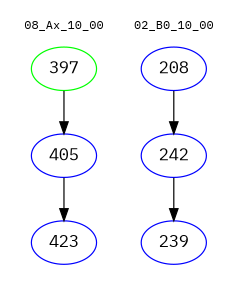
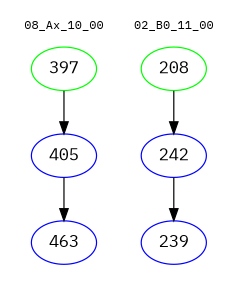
cluster "02_B0_10_00": label "02_B0_10_00" -> "02_B0_11_00"
node "208": color blue -> green
node "423": label "423" -> "463"
